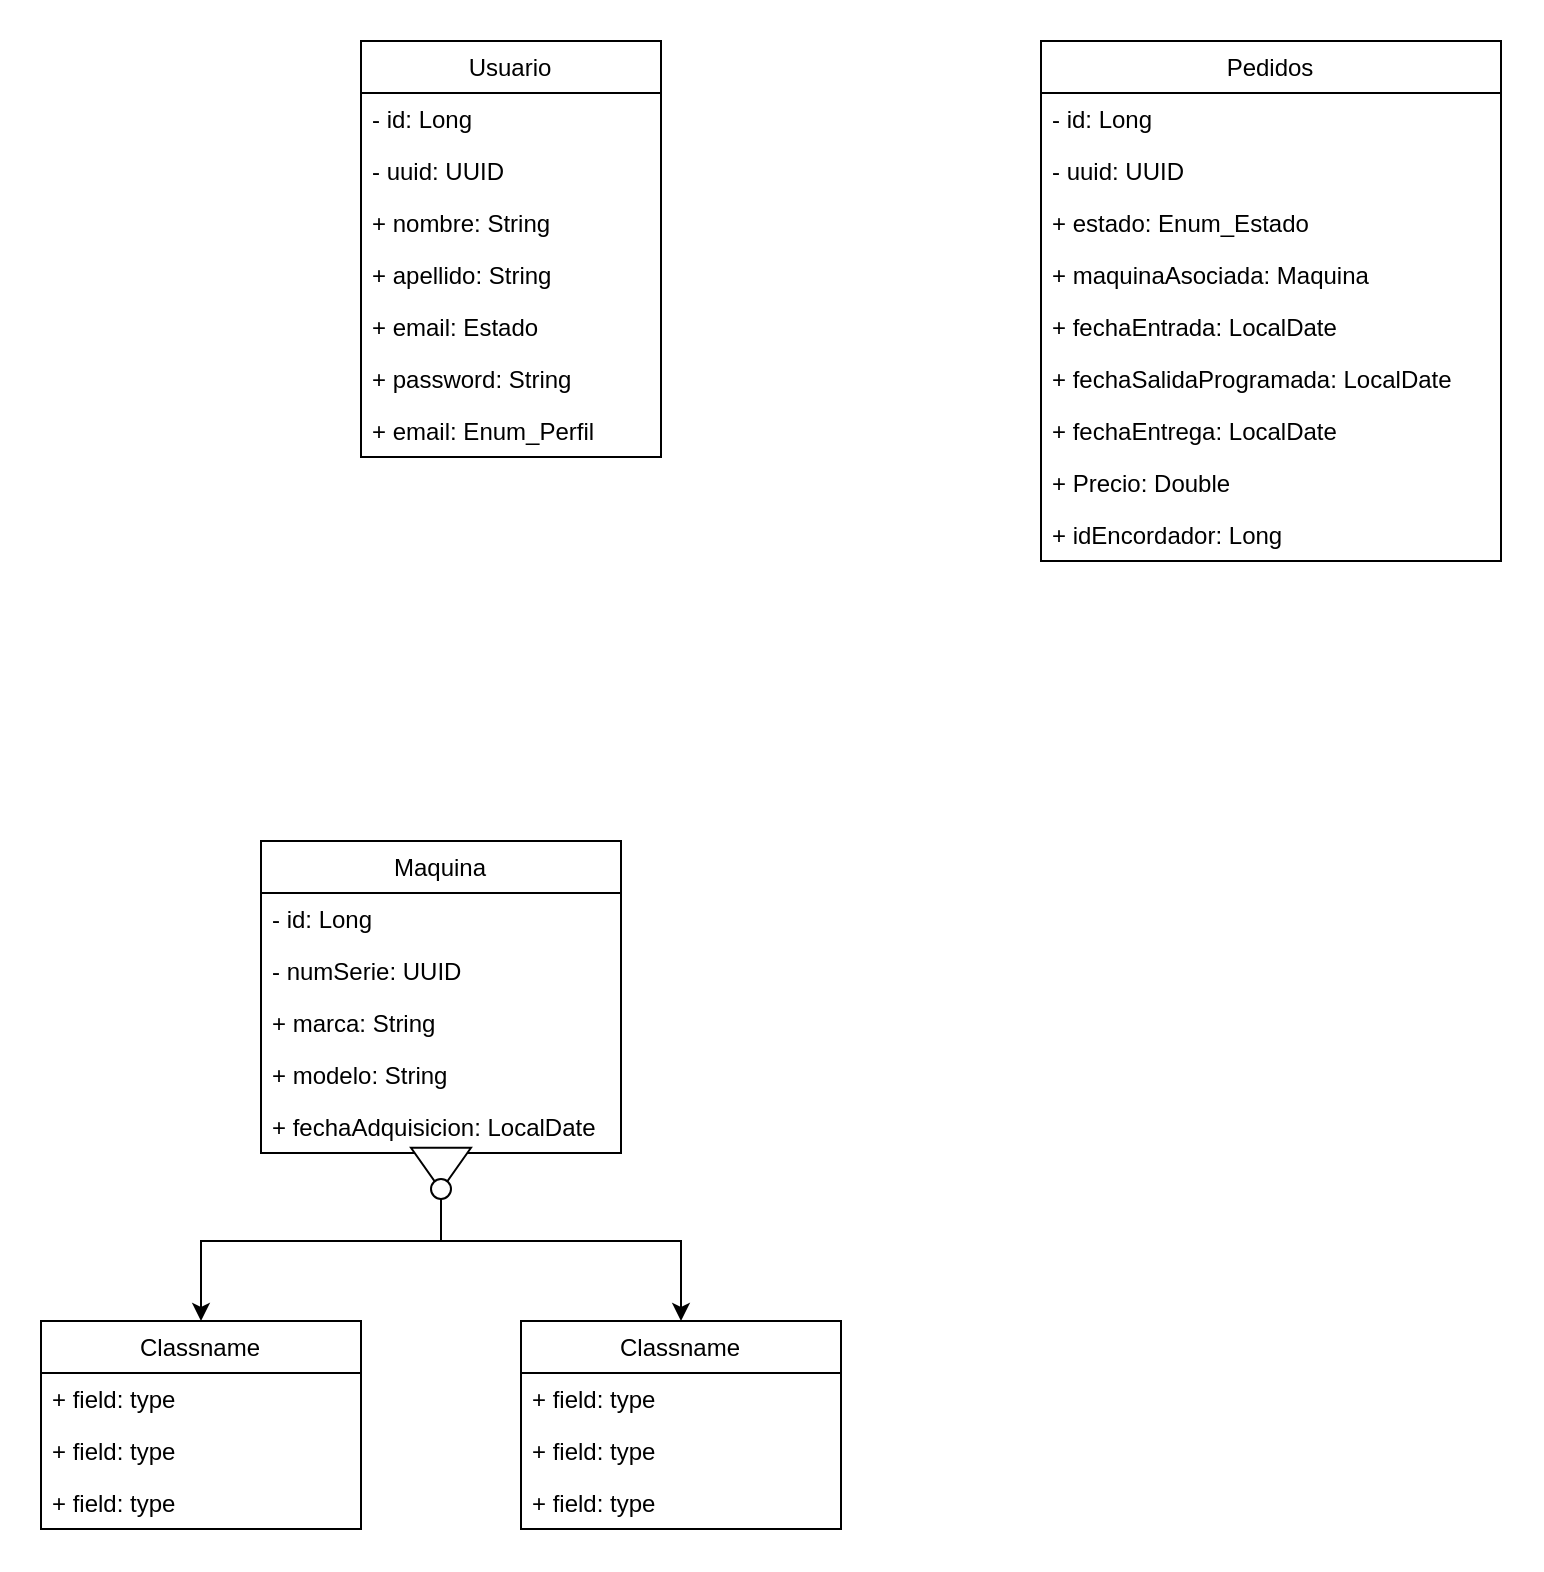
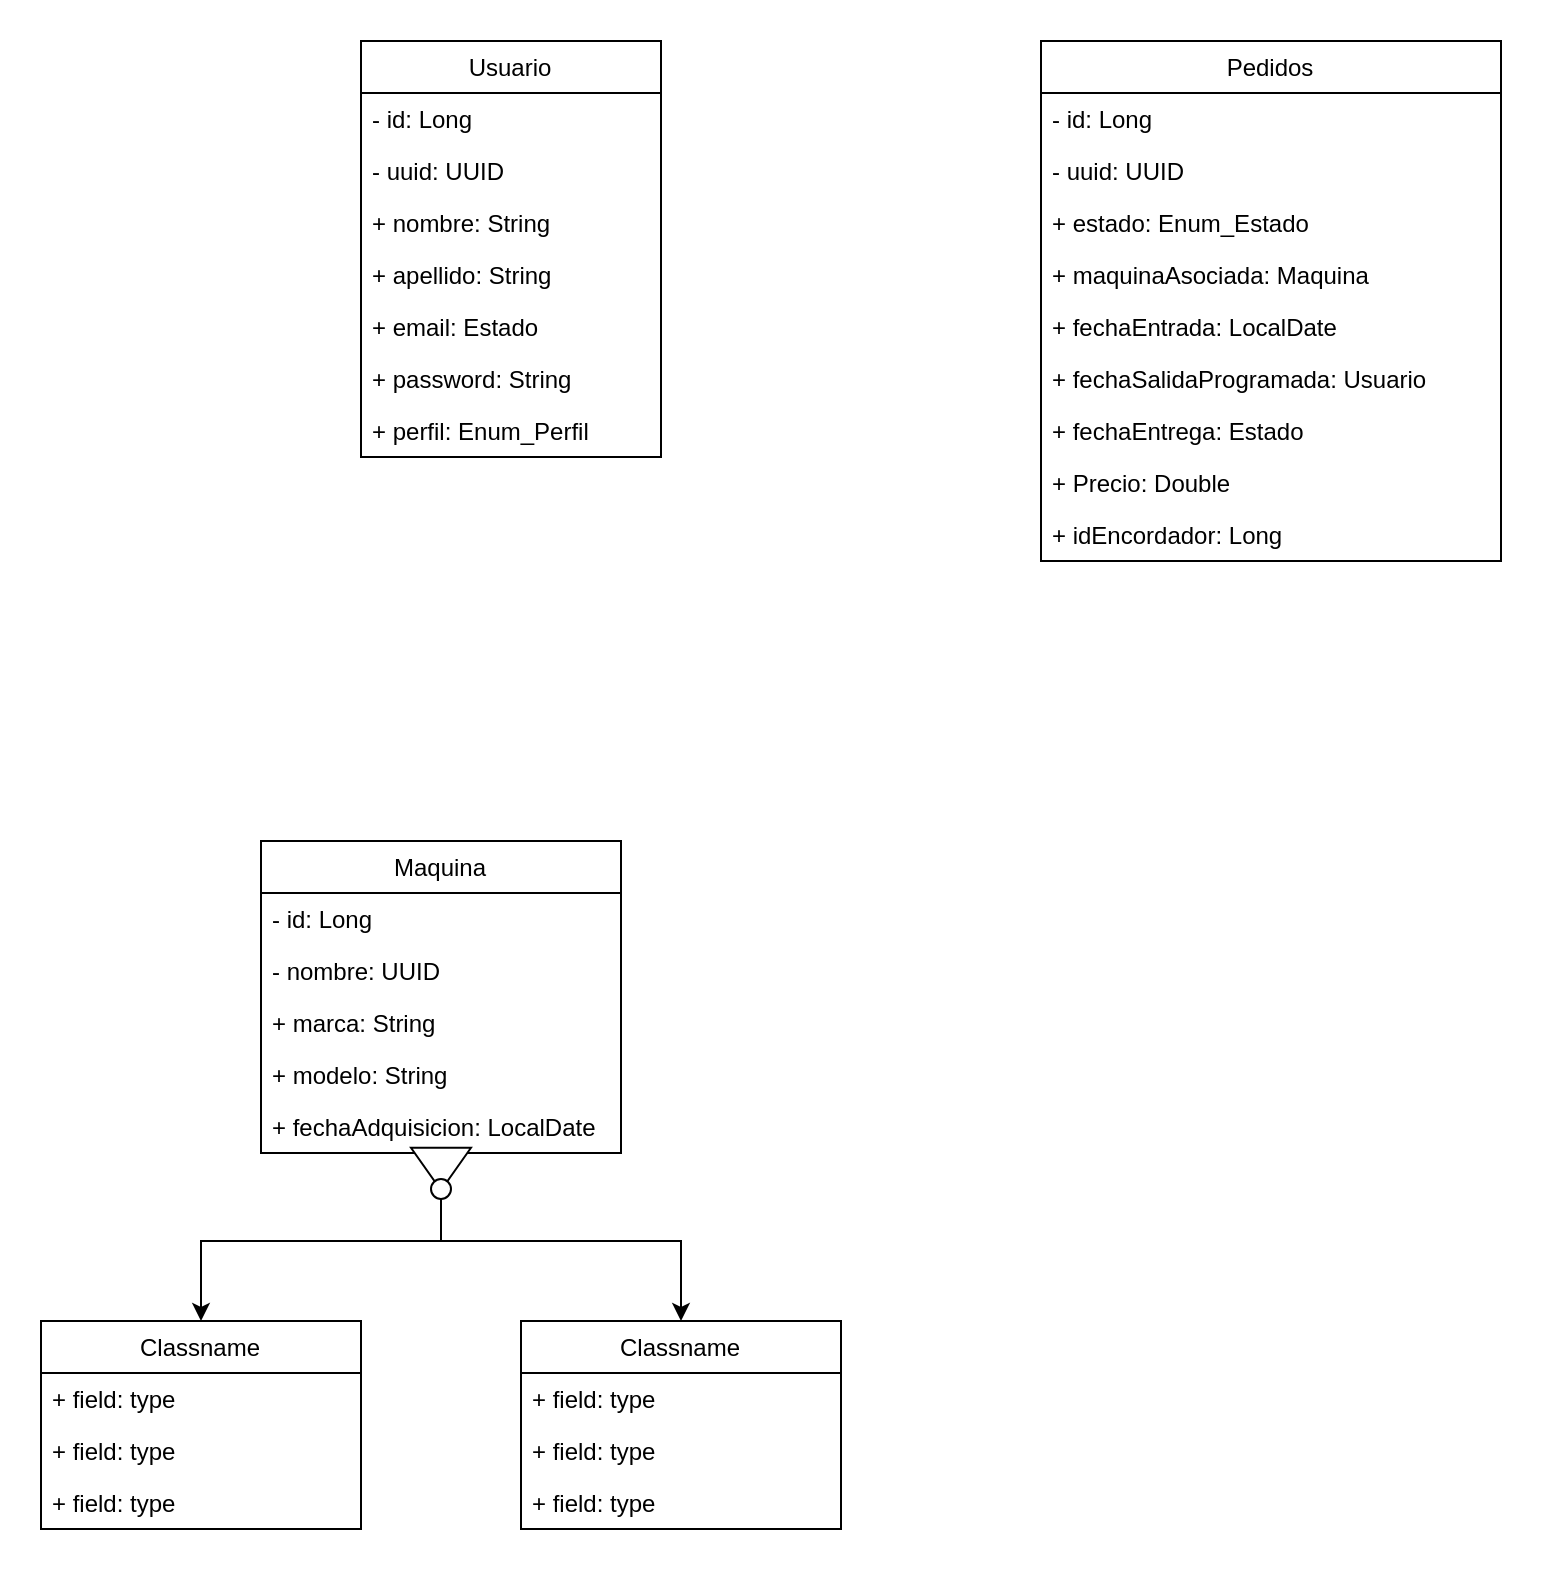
node "+ fechaSalidaProgramada: LocalDate": label "+ fechaSalidaProgramada: LocalDate" -> "+ fechaSalidaProgramada: Usuario"
node "+ email: Enum_Perfil": label "+ email: Enum_Perfil" -> "+ perfil: Enum_Perfil"
node "+ fechaEntrega: LocalDate": label "+ fechaEntrega: LocalDate" -> "+ fechaEntrega: Estado"
node "- numSerie: UUID": label "- numSerie: UUID" -> "- nombre: UUID"
